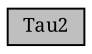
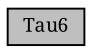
node "Tau2": label "Tau2" -> "Tau6"
